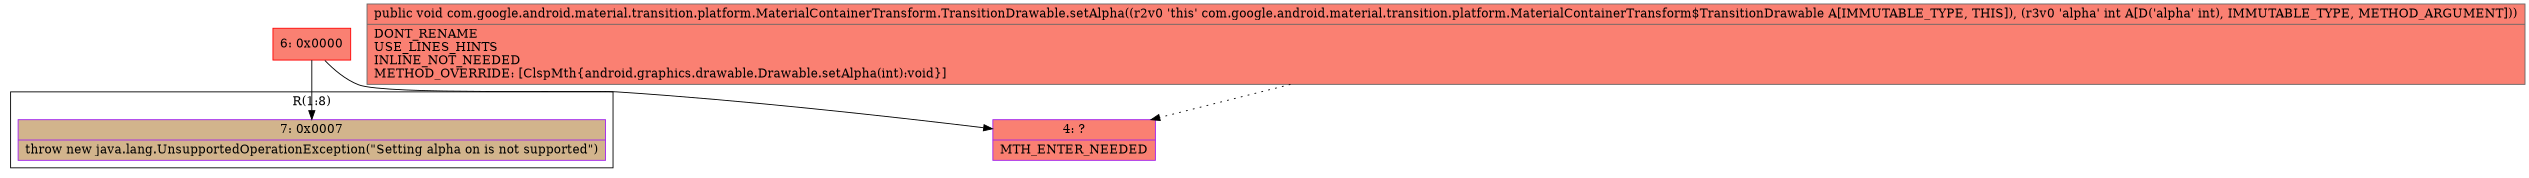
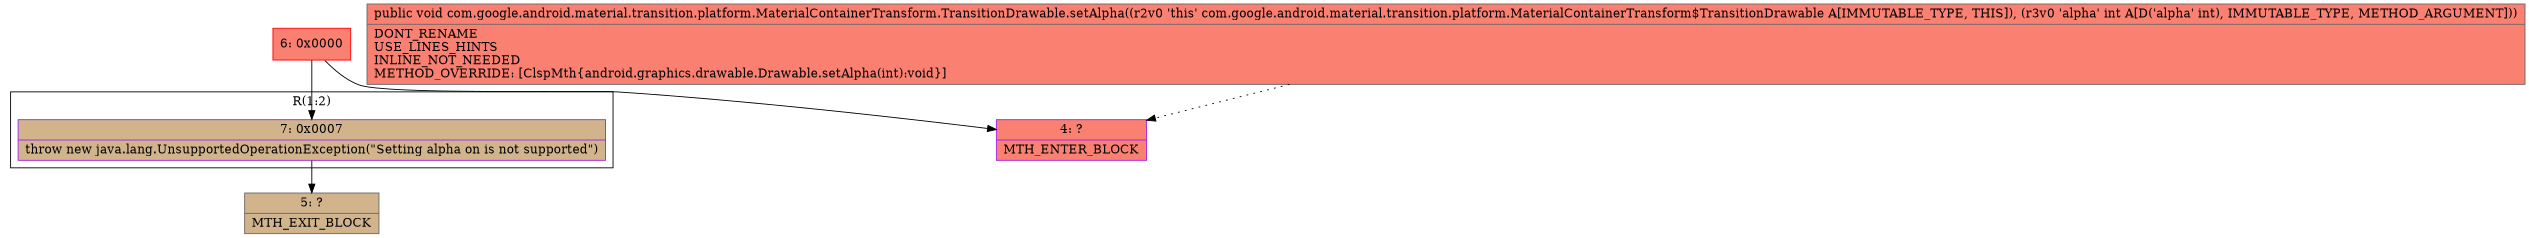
cluster "R(1:8)": label "R(1:8)" -> "R(1:2)"
node "4: ?": text "MTH_ENTER_NEEDED" -> "MTH_ENTER_BLOCK"
node "5: ?": added
